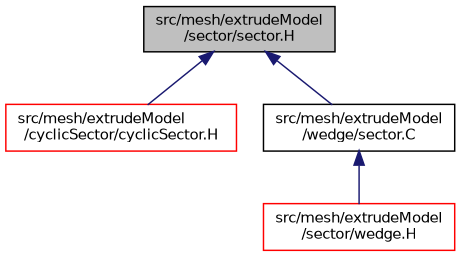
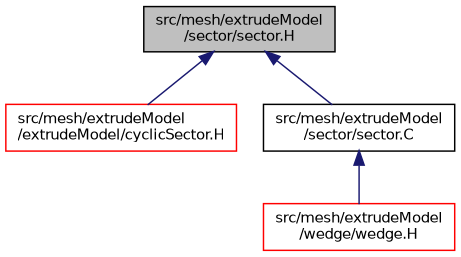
node "src/mesh/extrudeModel /cyclicSector/cyclicSector.H": label "src/mesh/extrudeModel /cyclicSector/cyclicSector.H" -> "src/mesh/extrudeModel /extrudeModel/cyclicSector.H"
node "src/mesh/extrudeModel /wedge/sector.C": label "src/mesh/extrudeModel /wedge/sector.C" -> "src/mesh/extrudeModel /sector/sector.C"
node "src/mesh/extrudeModel /sector/wedge.H": label "src/mesh/extrudeModel /sector/wedge.H" -> "src/mesh/extrudeModel /wedge/wedge.H"
